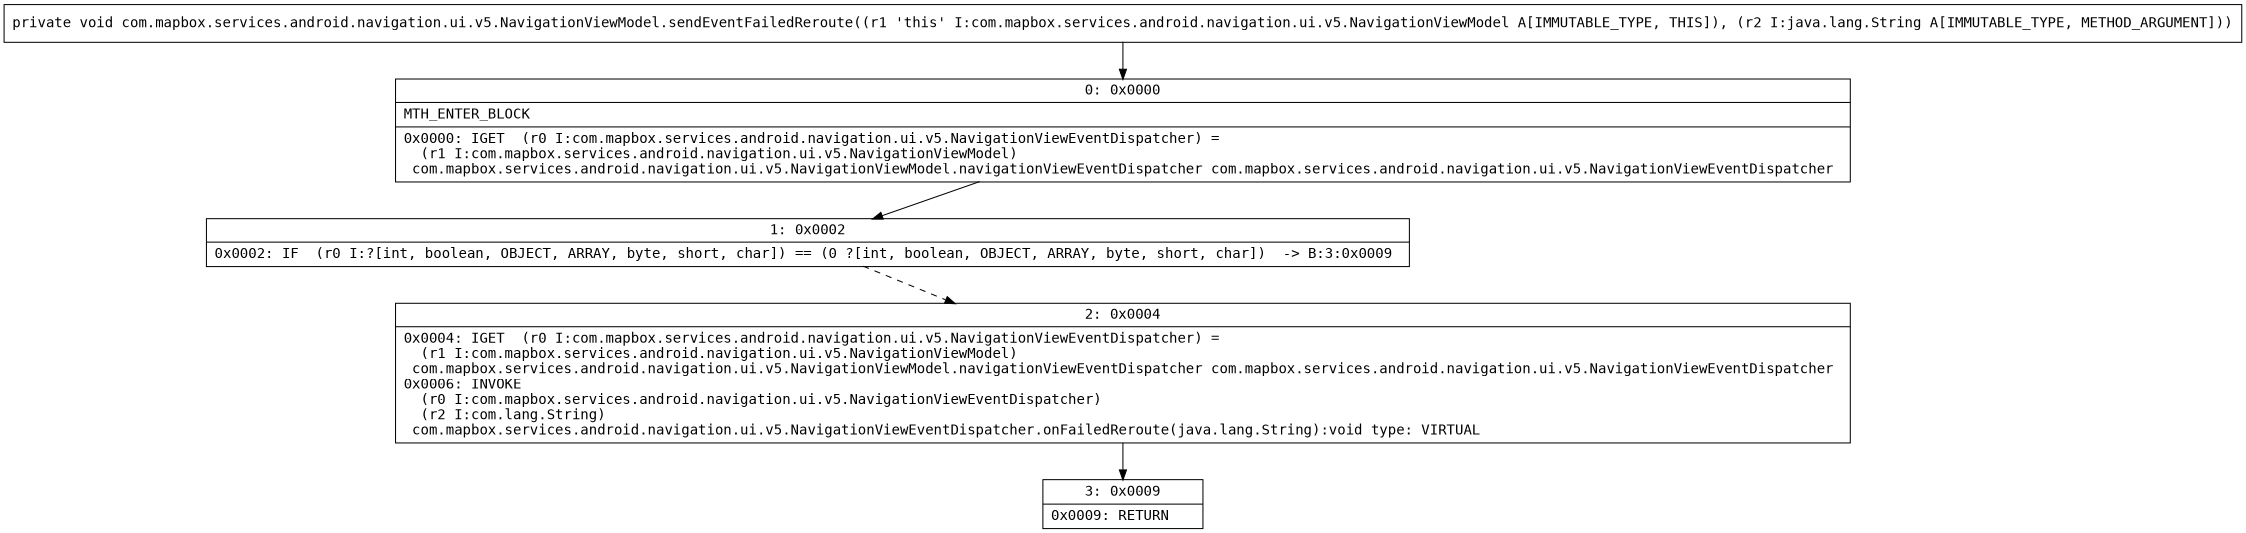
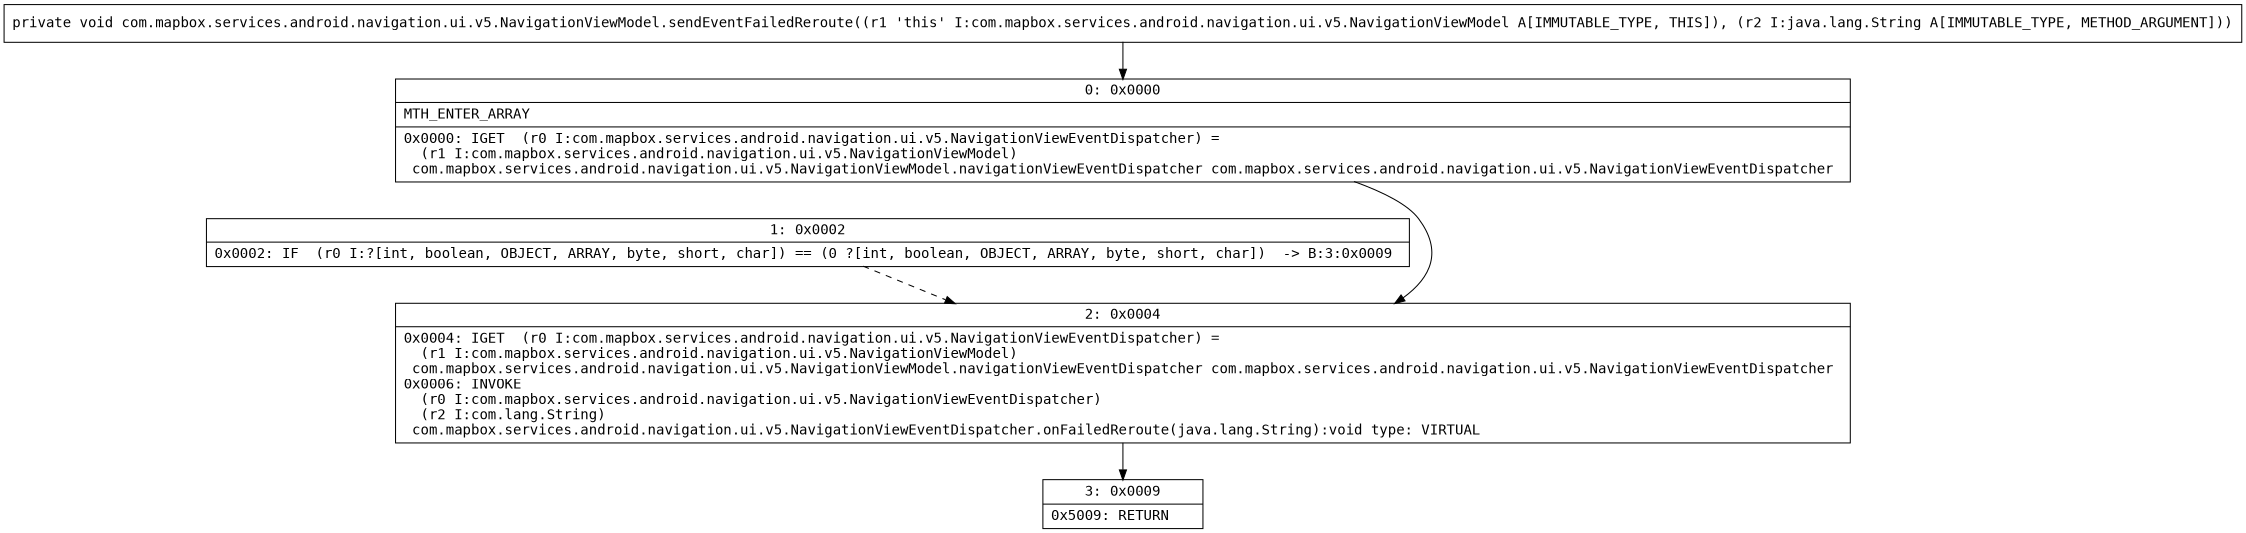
node "0: 0x0000": text "MTH_ENTER_BLOCK" -> "MTH_ENTER_ARRAY"
edge "0: 0x0000" -> "1: 0x0002": now "0: 0x0000" -> "2: 0x0004"
node "3: 0x0009": text "0x0009: RETURN" -> "0x5009: RETURN"
